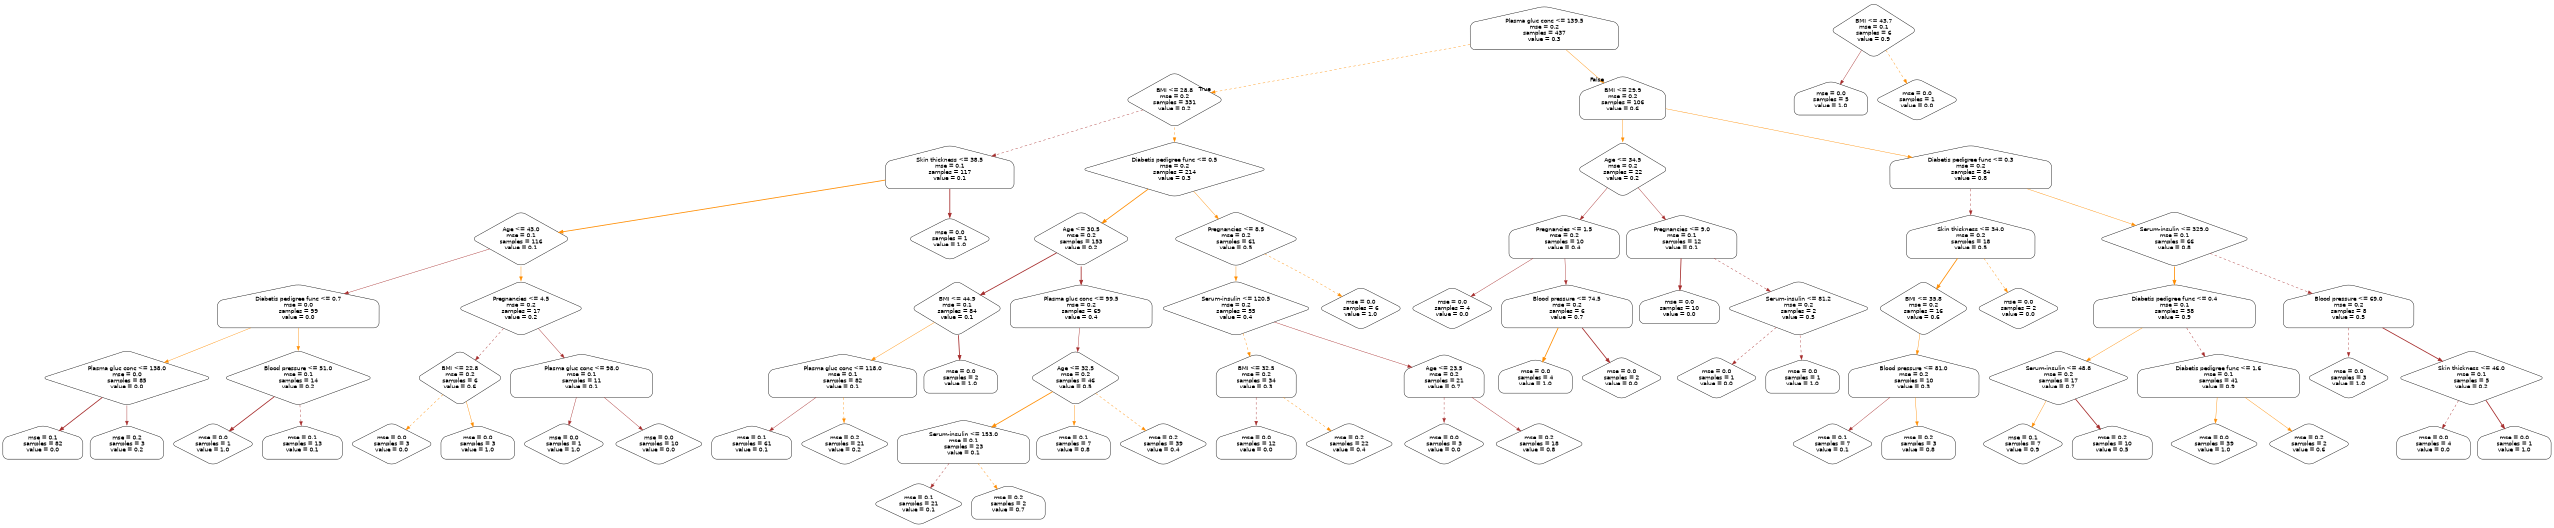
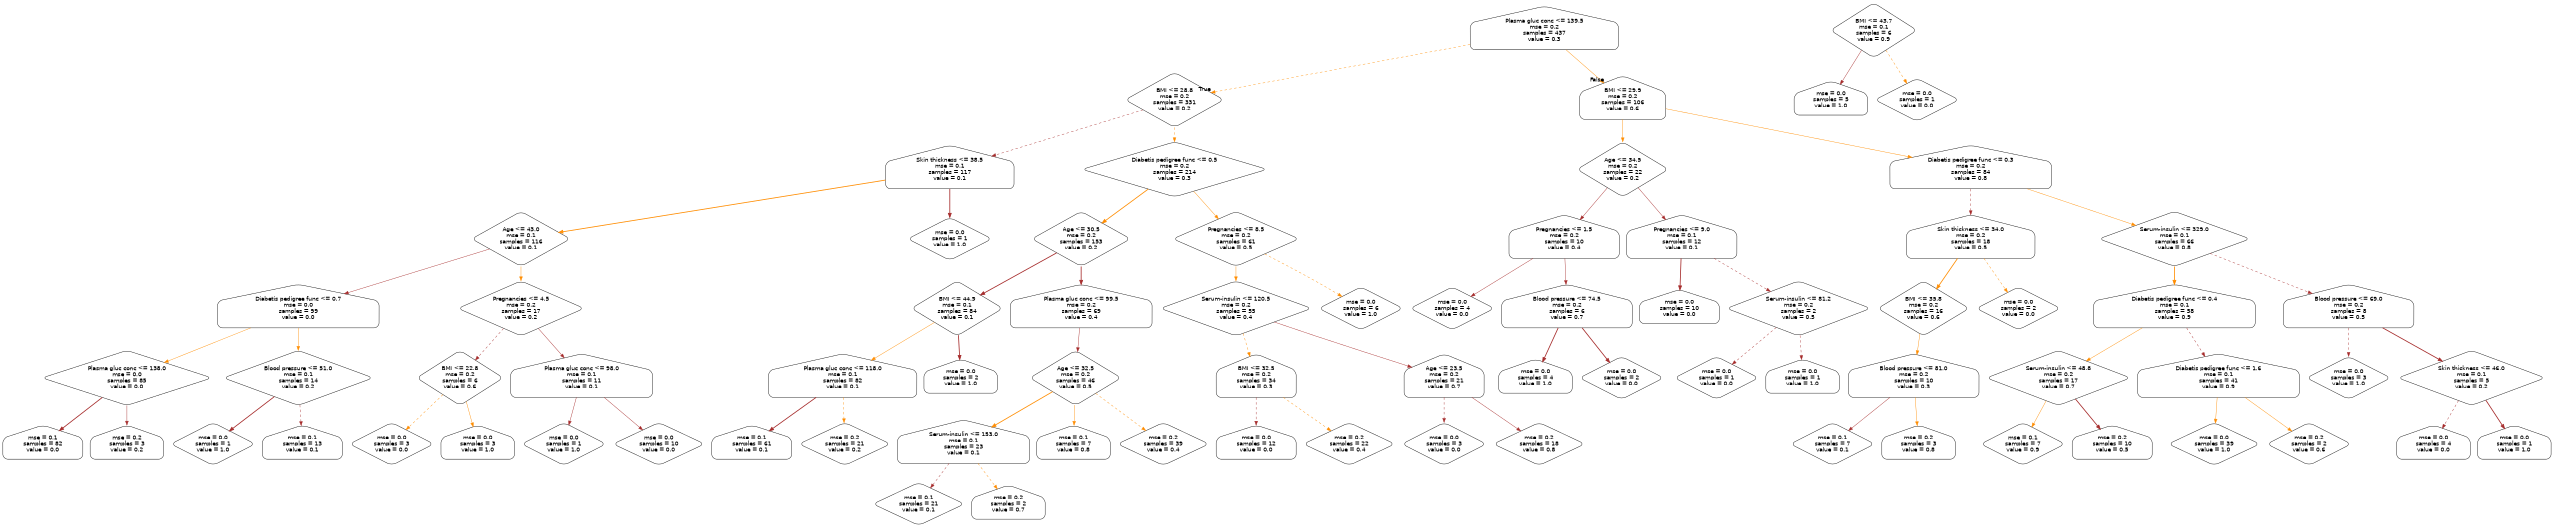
edge "Blood pressure <= 74.5 mse = 0.2 samples = 6 value = 0.7" -> "mse = 0.0 samples = 4 value = 1.0": color darkorange -> brown
edge "Plasma gluc conc <= 118.0 mse = 0.1 samples = 82 value = 0.1" -> "mse = 0.1 samples = 61 value = 0.1": style solid -> bold
